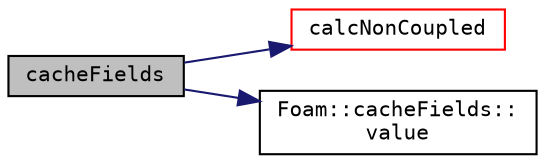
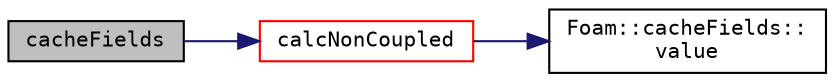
edge "cacheFields" -> "Foam::cacheFields:: value": now "calcNonCoupled" -> "Foam::cacheFields:: value"
